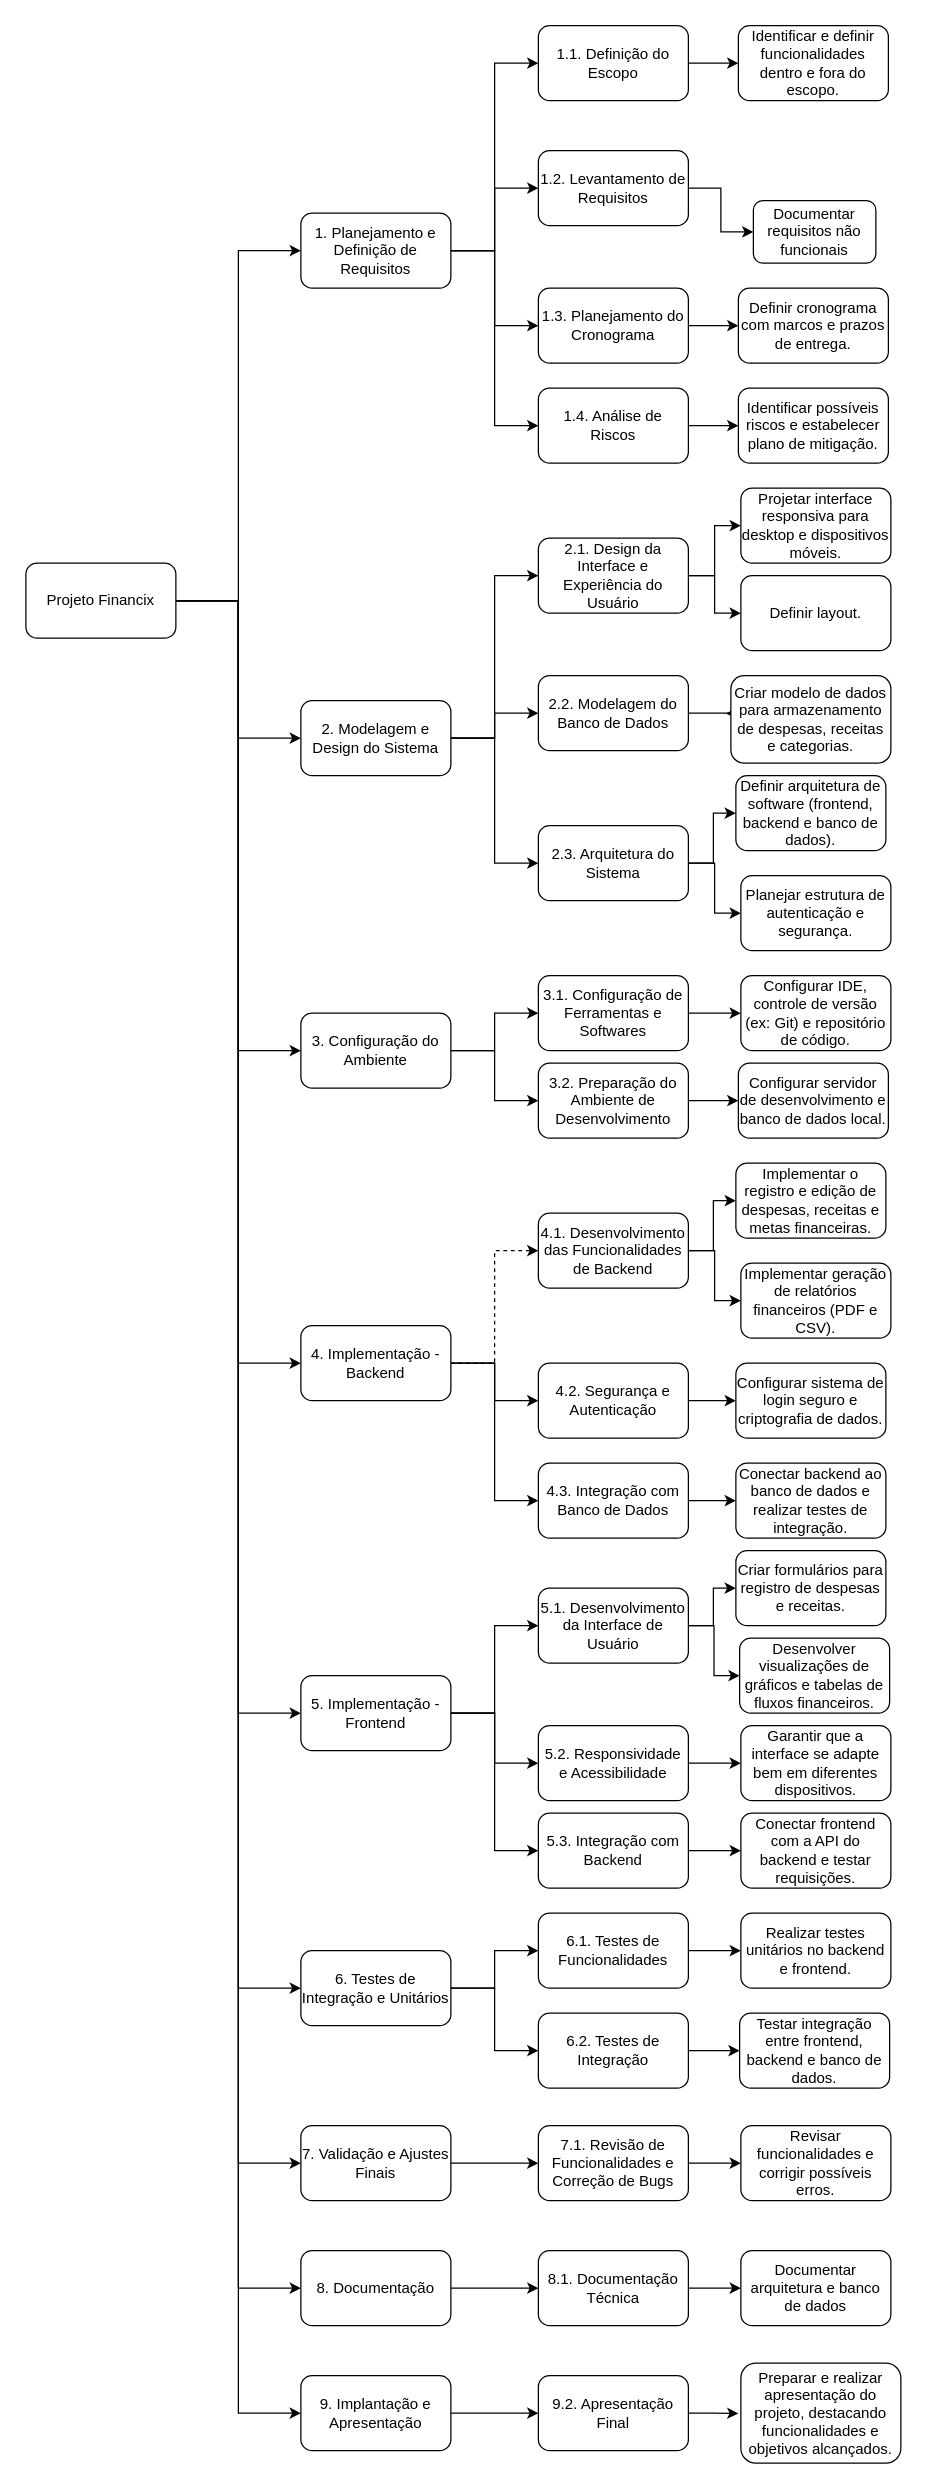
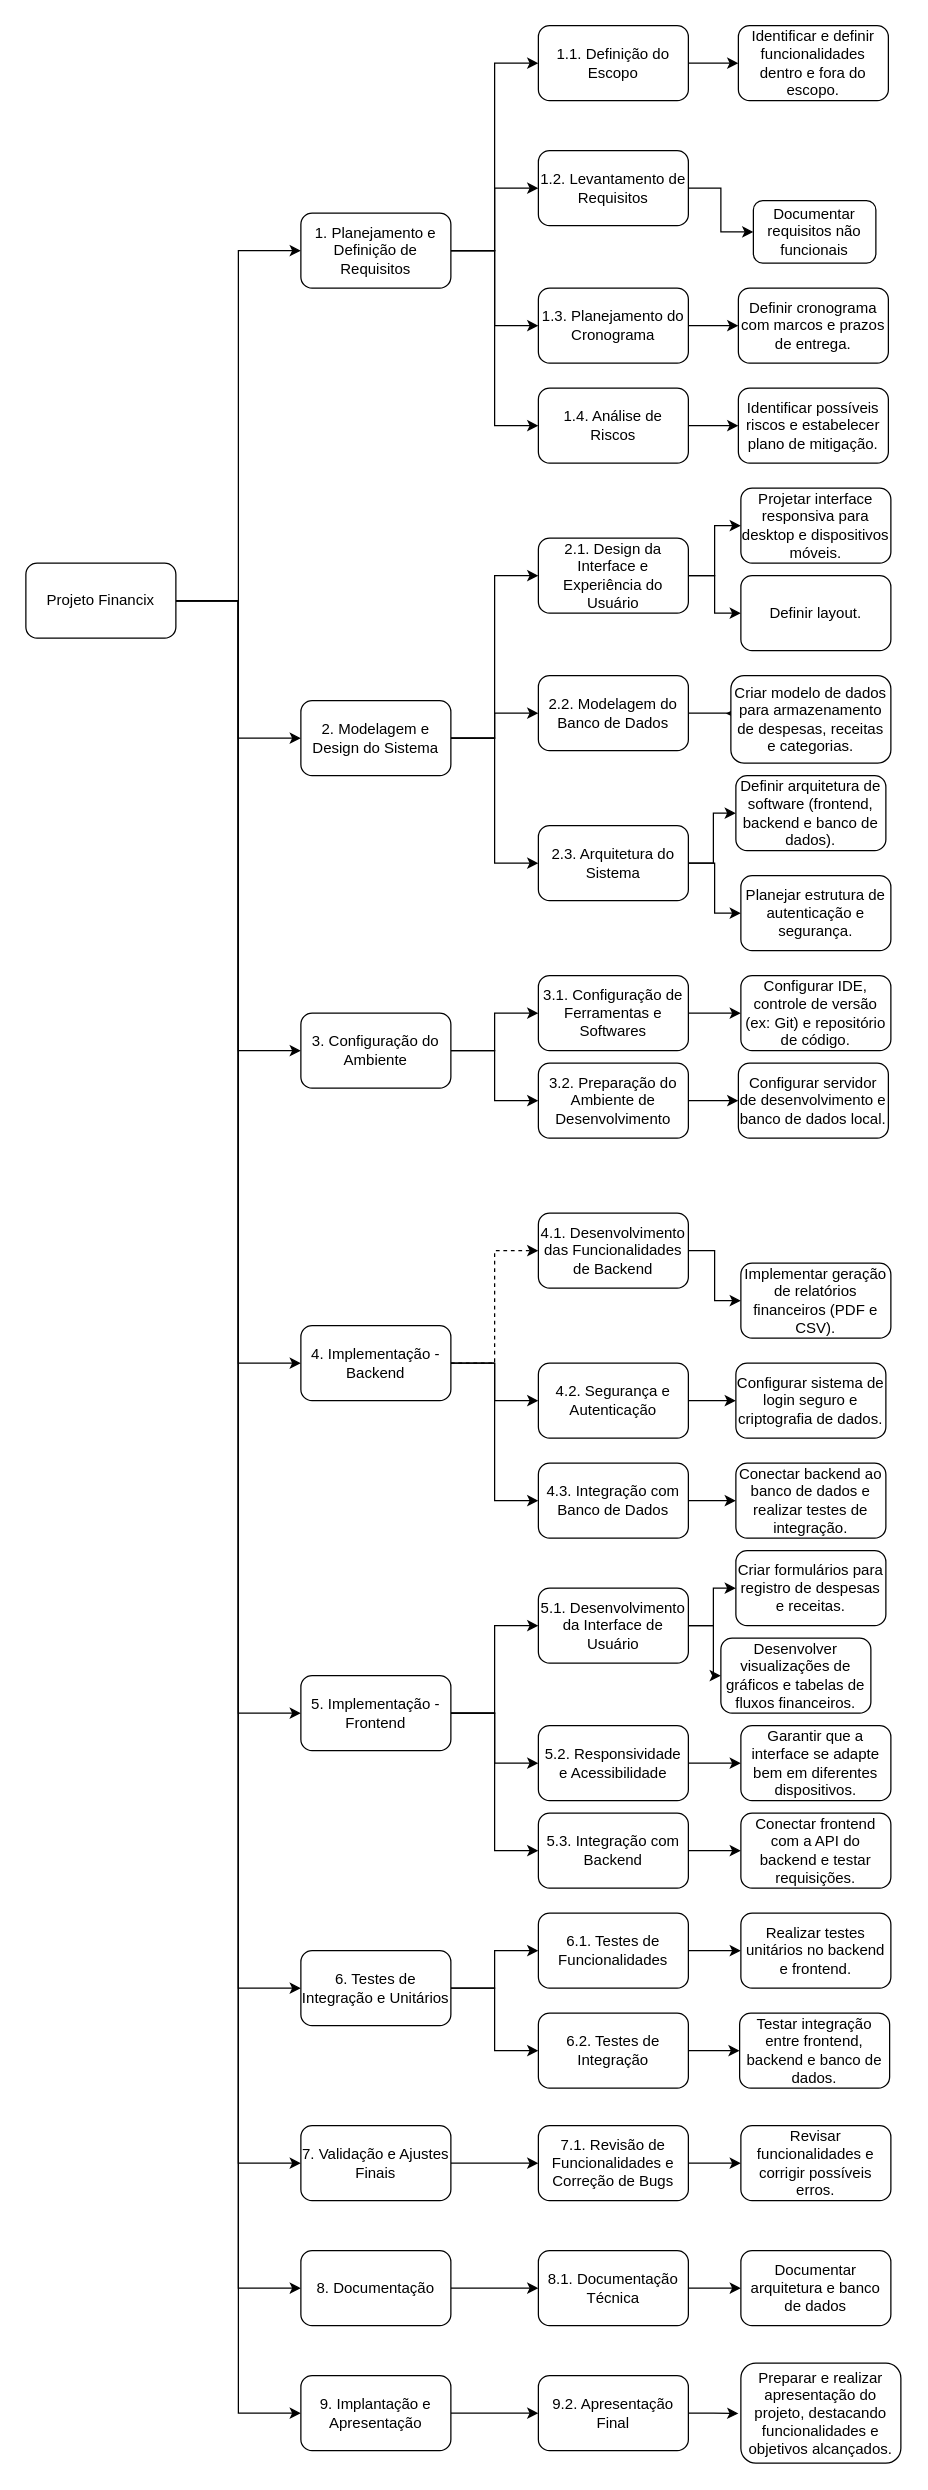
node "Implementar o registro e edição de despesas, receitas e metas financeiras.": removed
edge "4.1. Desenvolvimento das Funcionalidades de Backend" -> "Implementar o registro e edição de despesas, receitas e metas financeiras.": removed
node "Desenvolver visualizações de gráficos e tabelas de fluxos financeiros.": moved (814, 1676) -> (796, 1676)
